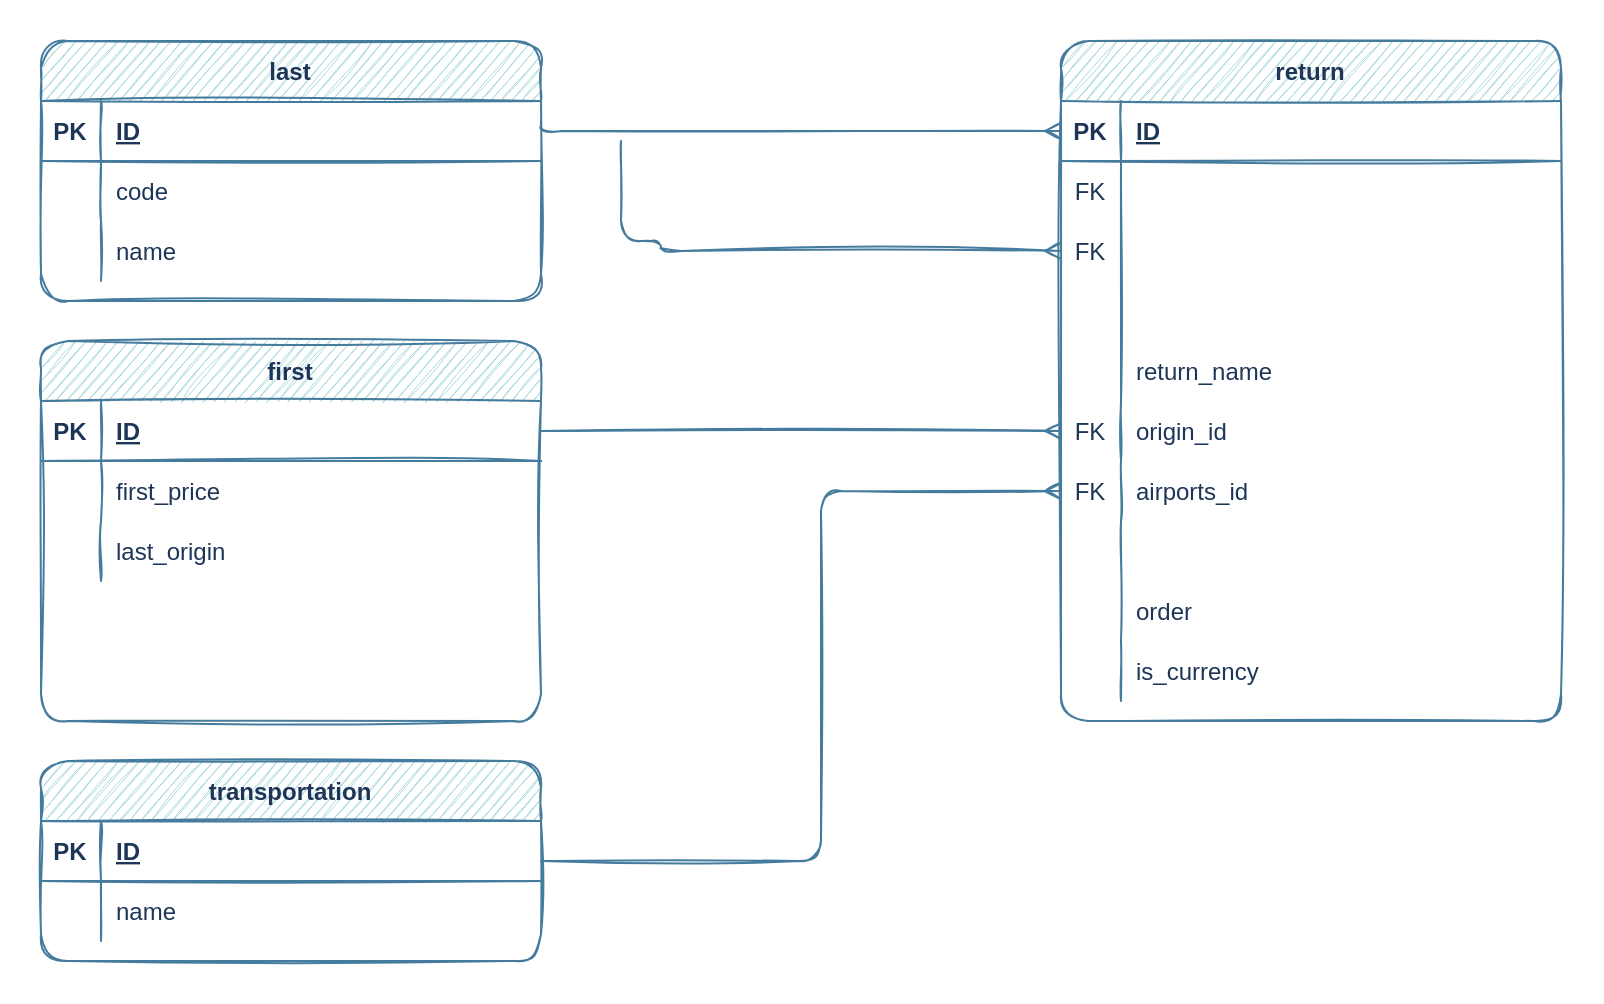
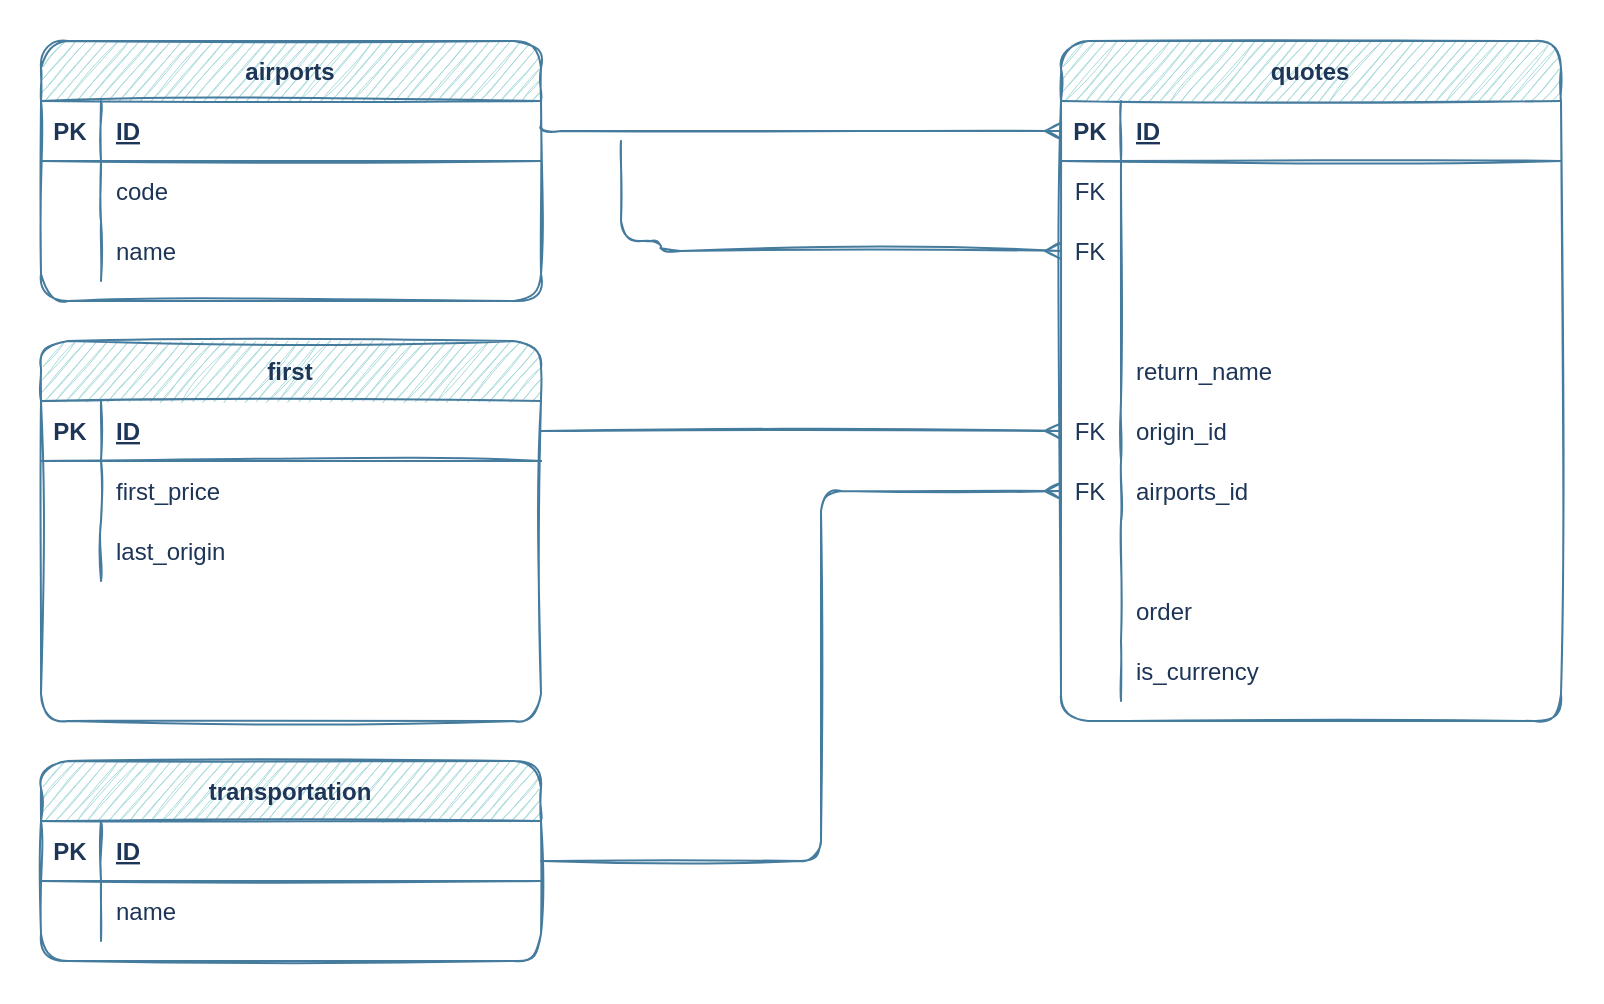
node "last": label "last" -> "airports"
node "return": label "return" -> "quotes"
